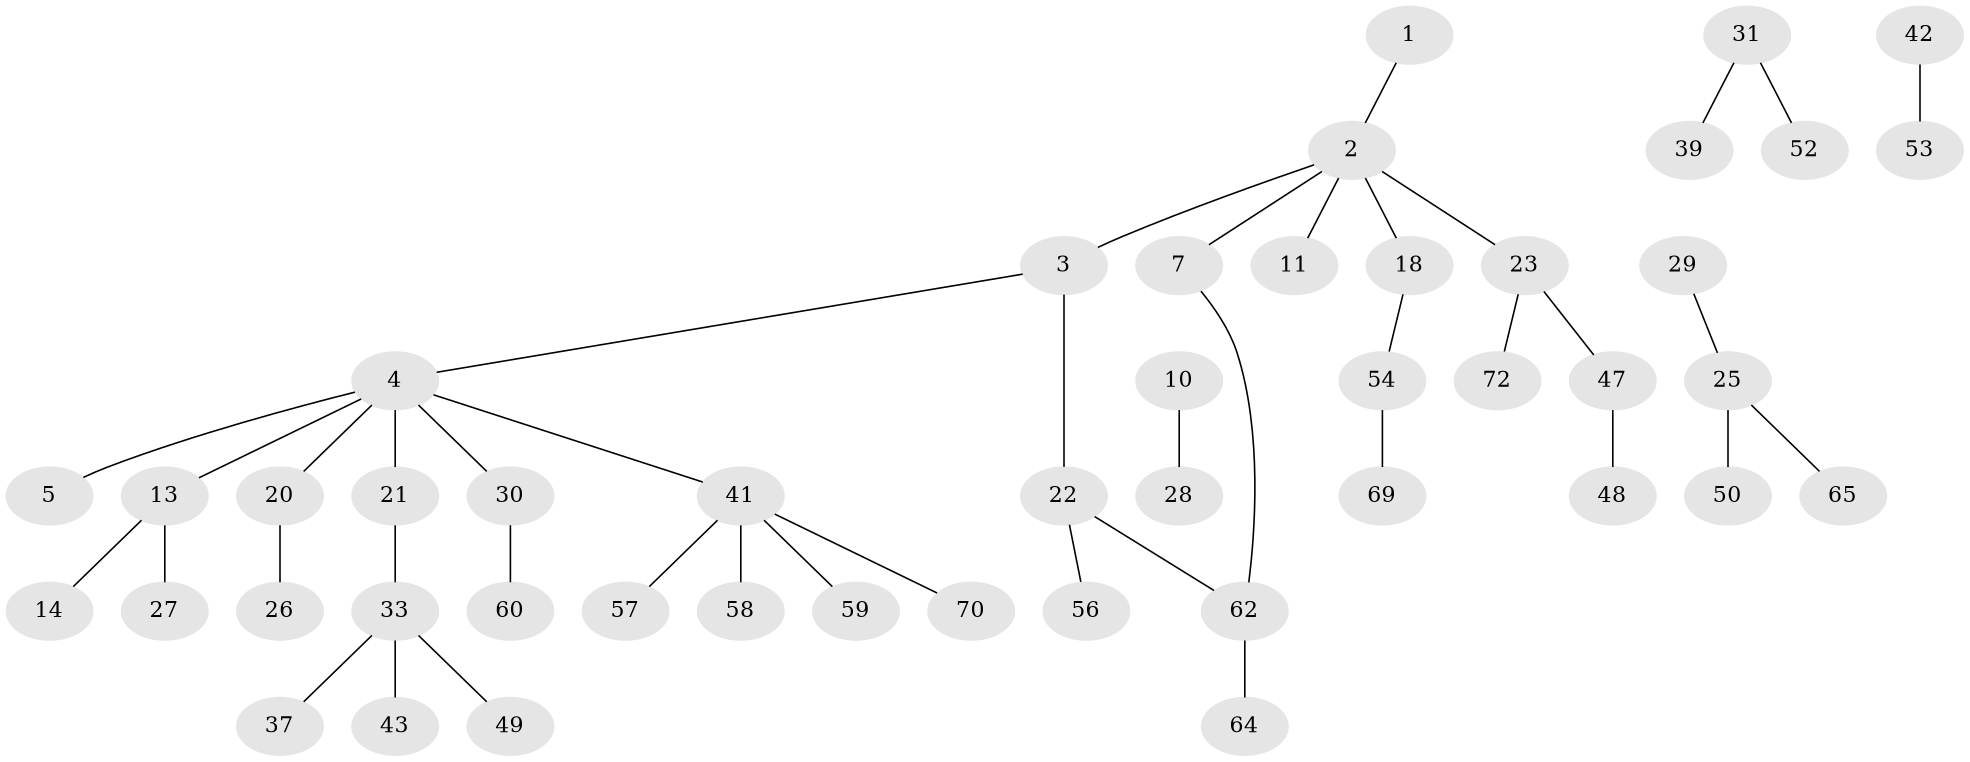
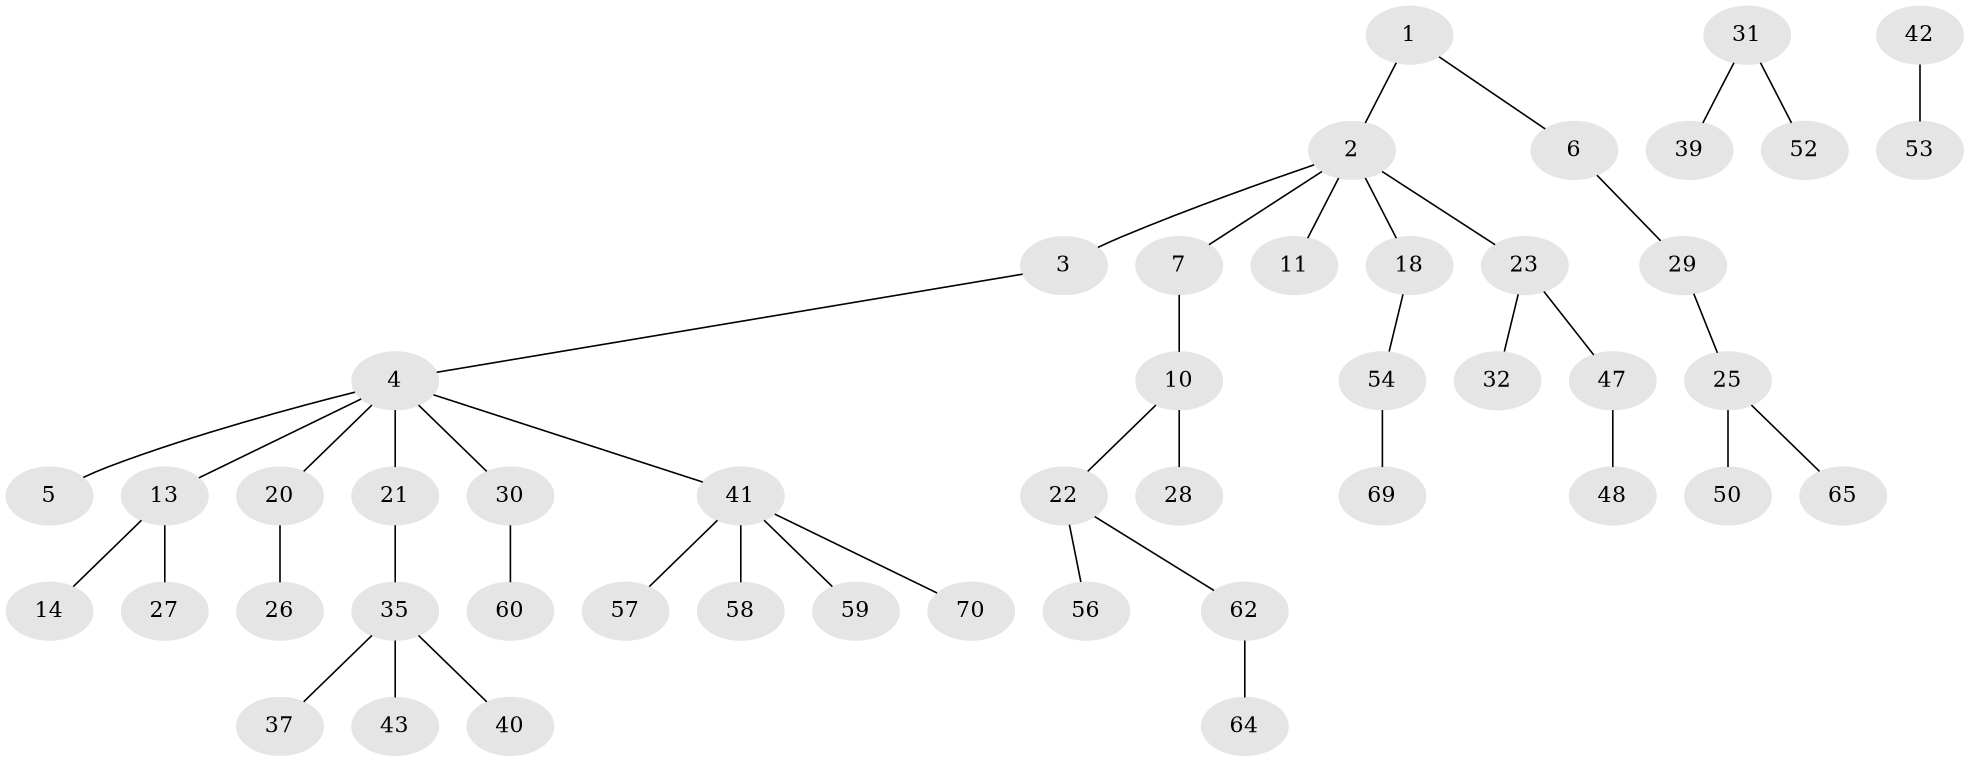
node "6": added
edge "3" -- "22": now "10" -- "22"
node "72": label "72" -> "32"
edge "7" -- "62": now "7" -- "10"
node "33": label "33" -> "35"
node "49": label "49" -> "40"
